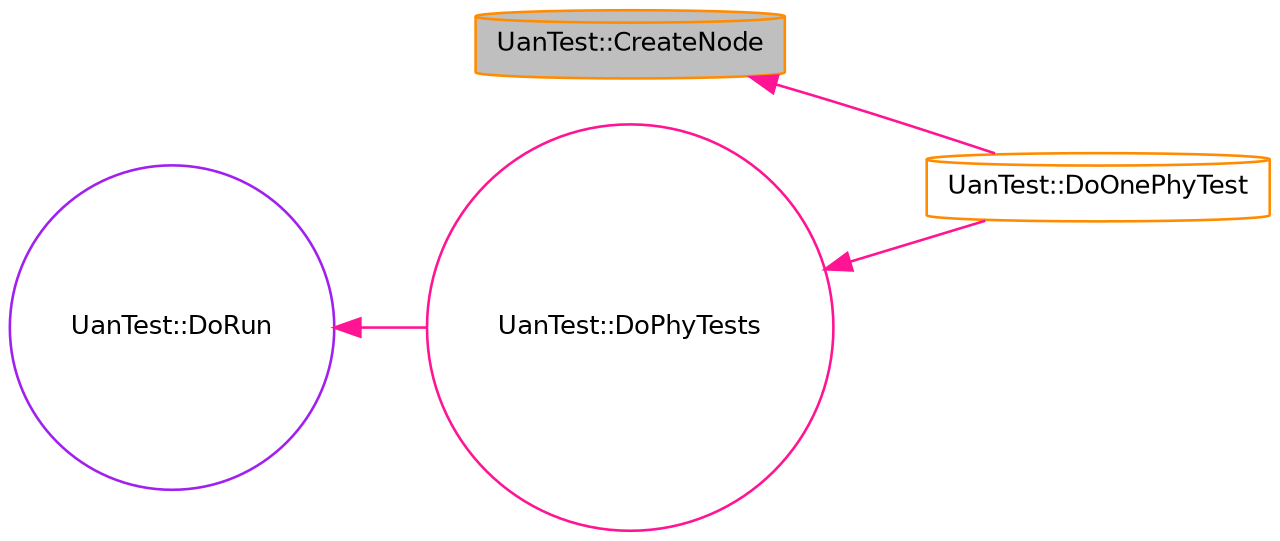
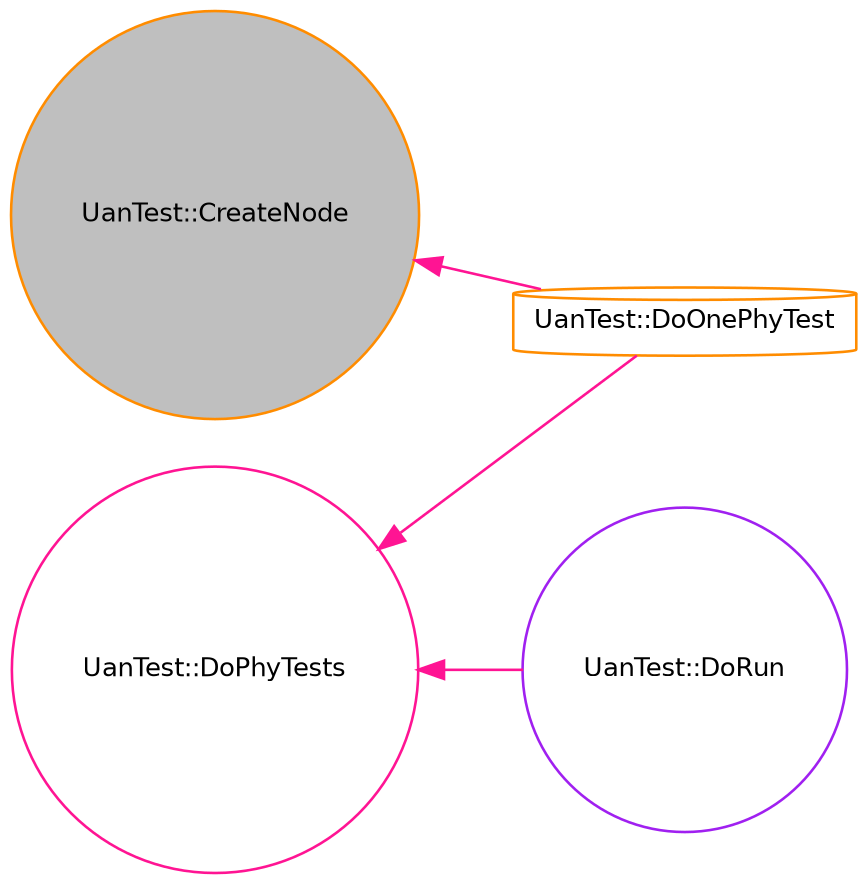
node "UanTest::CreateNode": shape cylinder -> circle
edge "UanTest::DoPhyTests" -> "UanTest::DoRun": reversed
